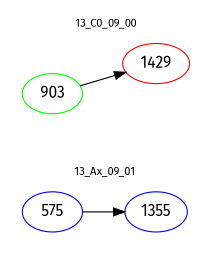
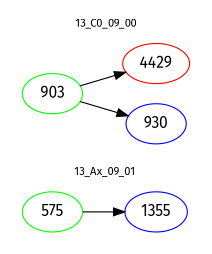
node "1429": label "1429" -> "4429"
node "930": added
node "575": color blue -> green
